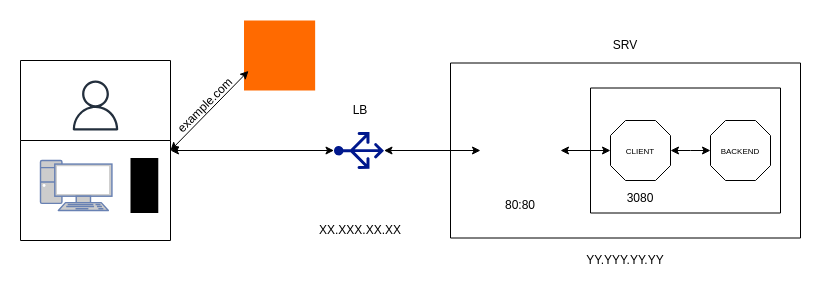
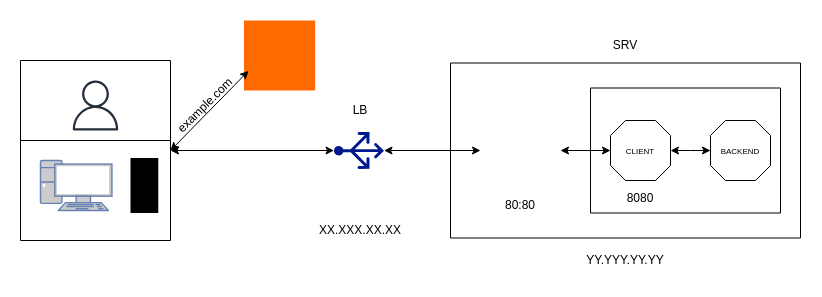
node "3080": label "3080" -> "8080"
